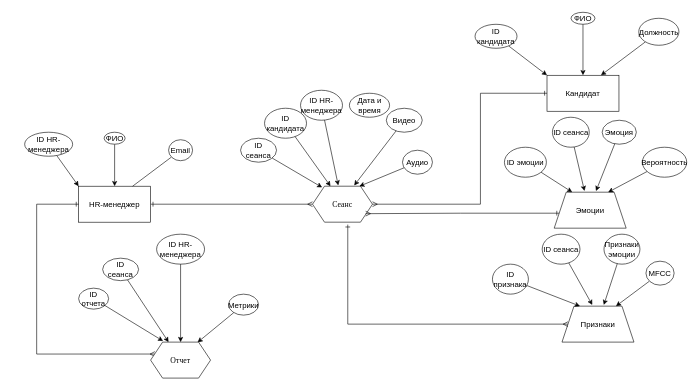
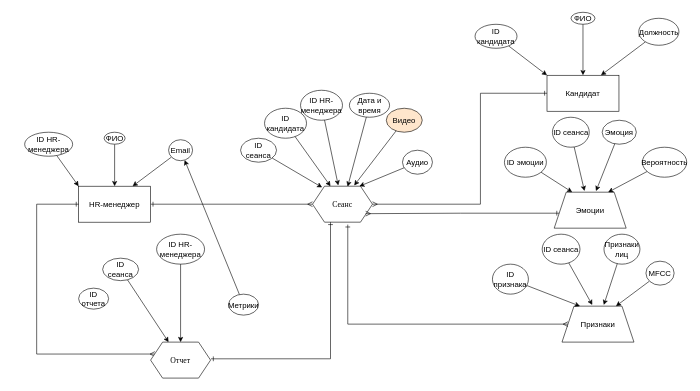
node "Видео": fillcolor #ffffff -> #ffe6cc
edge "Дата и время" -> "Сеанс": added
edge "Email" -- "HR-менеджер": arrowhead none -> classic
node "Признаки эмоции": label "Признаки эмоции" -> "Признаки лиц"
edge "ID отчета" -> "Отчет": removed
edge "Метрики" -> "Отчет": now "Метрики" -> "Email"
edge "Сеанс" -- "Отчет": added
